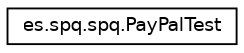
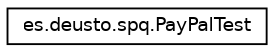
node "es.spq.spq.PayPalTest": label "es.spq.spq.PayPalTest" -> "es.deusto.spq.PayPalTest"
